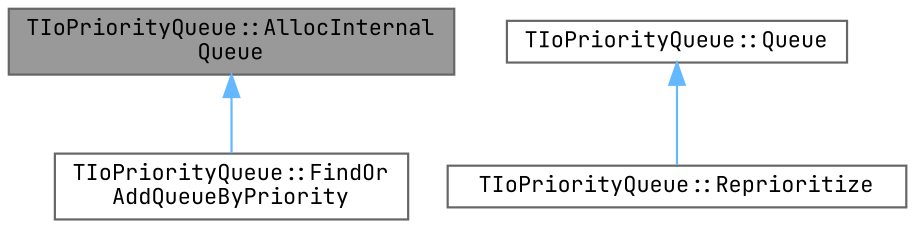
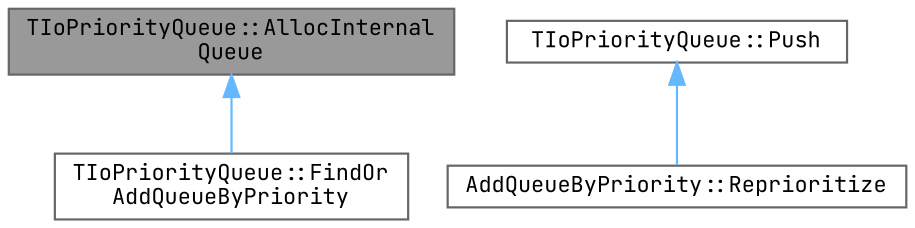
node "TIoPriorityQueue::Queue": label "TIoPriorityQueue::Queue" -> "TIoPriorityQueue::Push"
node "TIoPriorityQueue::Reprioritize": label "TIoPriorityQueue::Reprioritize" -> "AddQueueByPriority::Reprioritize"
